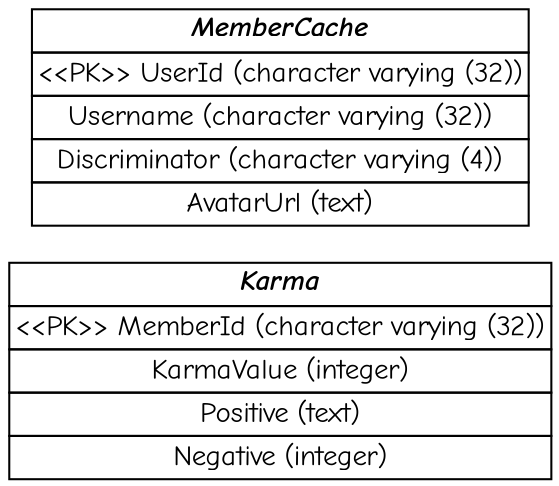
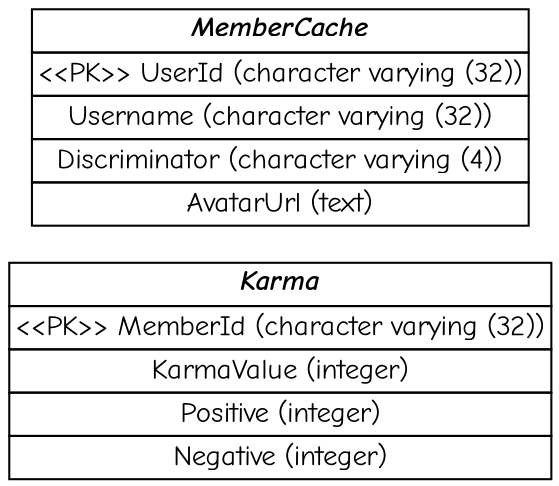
node "Karma": text "Positive (text)" -> "Positive (integer)"
